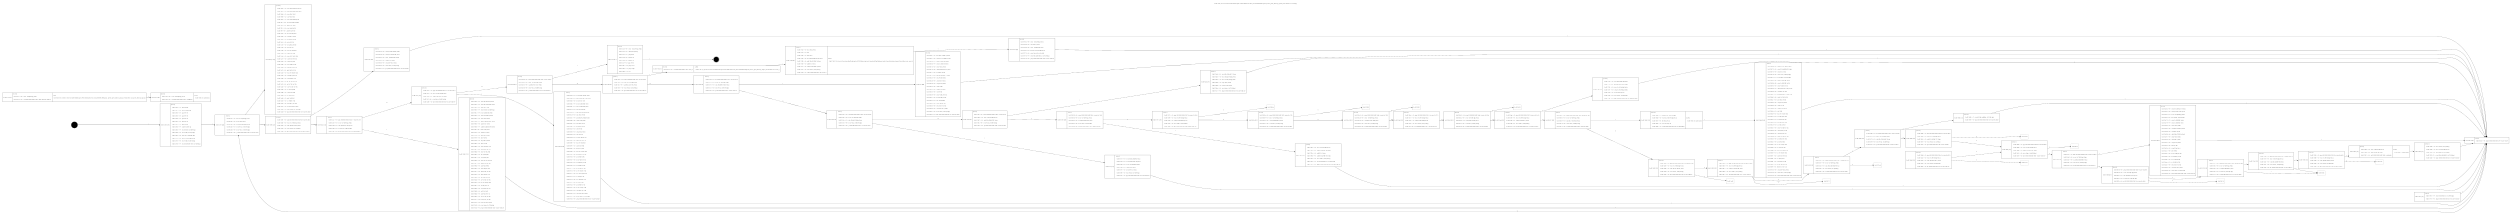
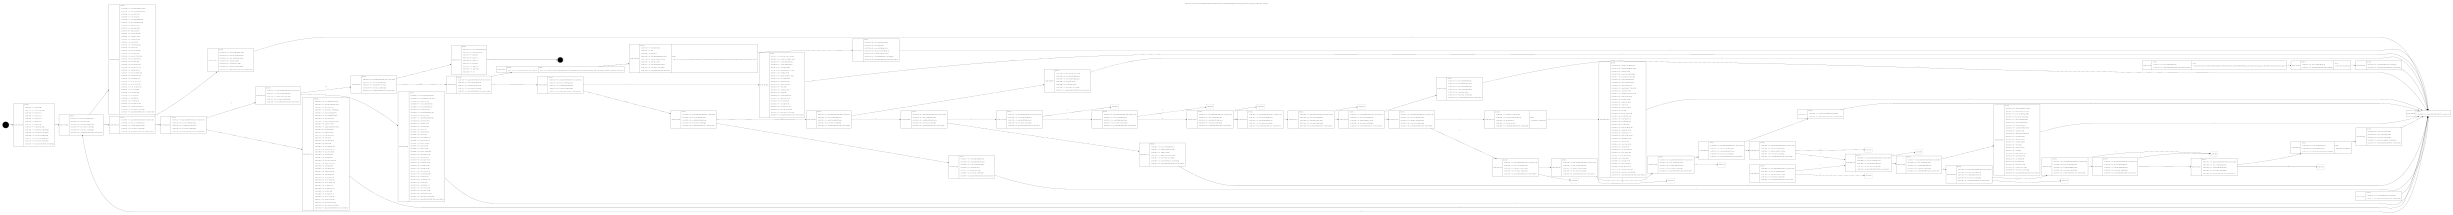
node "0x4017b3 [12]": added
